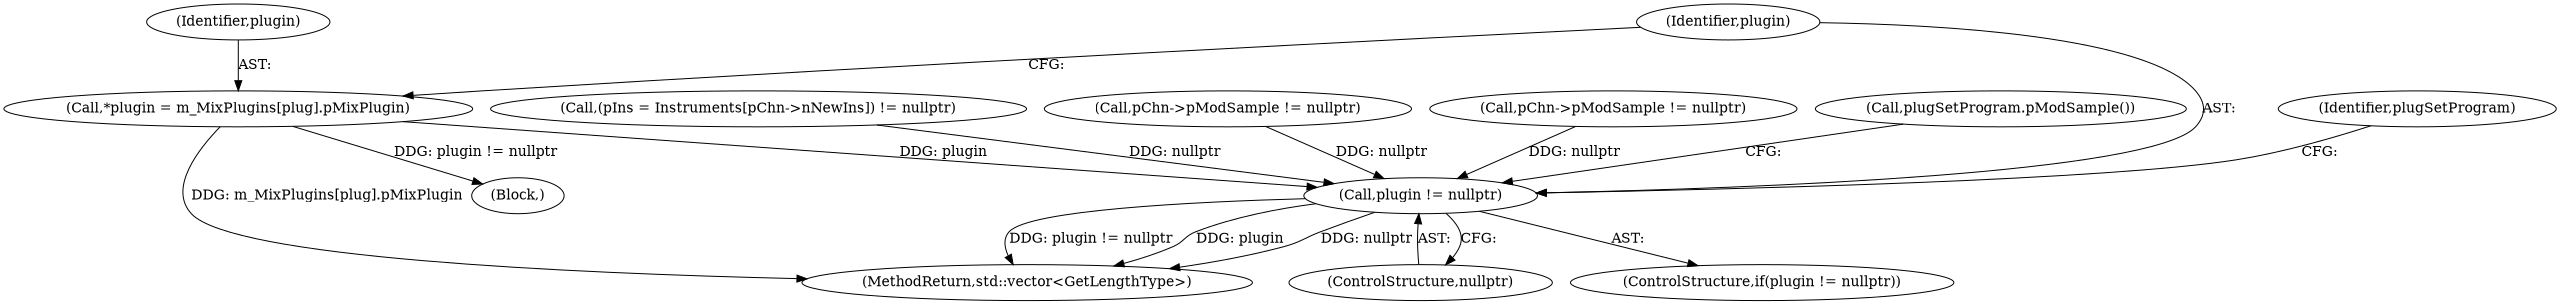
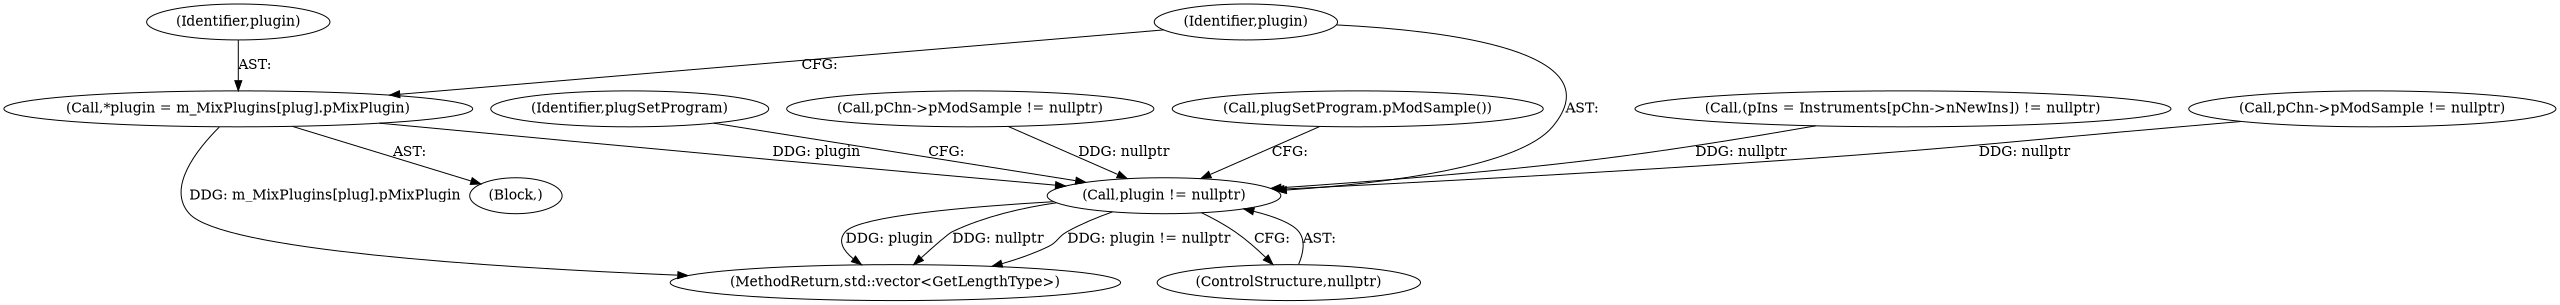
edge "(Call,*plugin = m_MixPlugins[plug].pMixPlugin)" -> "(Block,)": label "DDG: plugin != nullptr" -> "AST: "
node "(ControlStructure,if(plugin != nullptr))": removed
